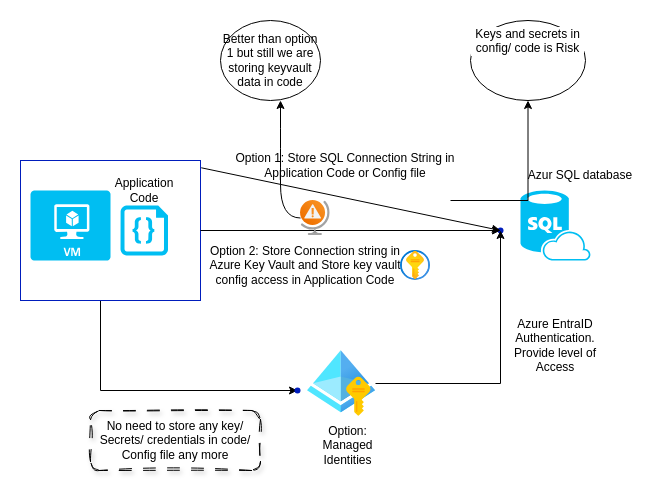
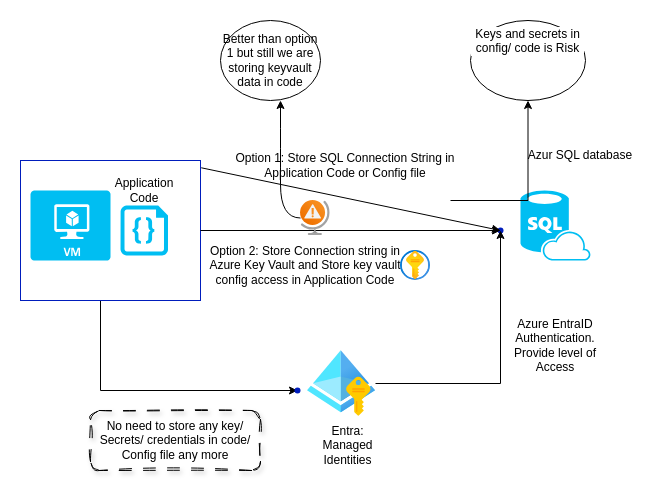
node "Azur SQL database": moved (581, 176) -> (581, 156)
node "Option: Managed Identities": label "Option: Managed Identities" -> "Entra: Managed Identities"
